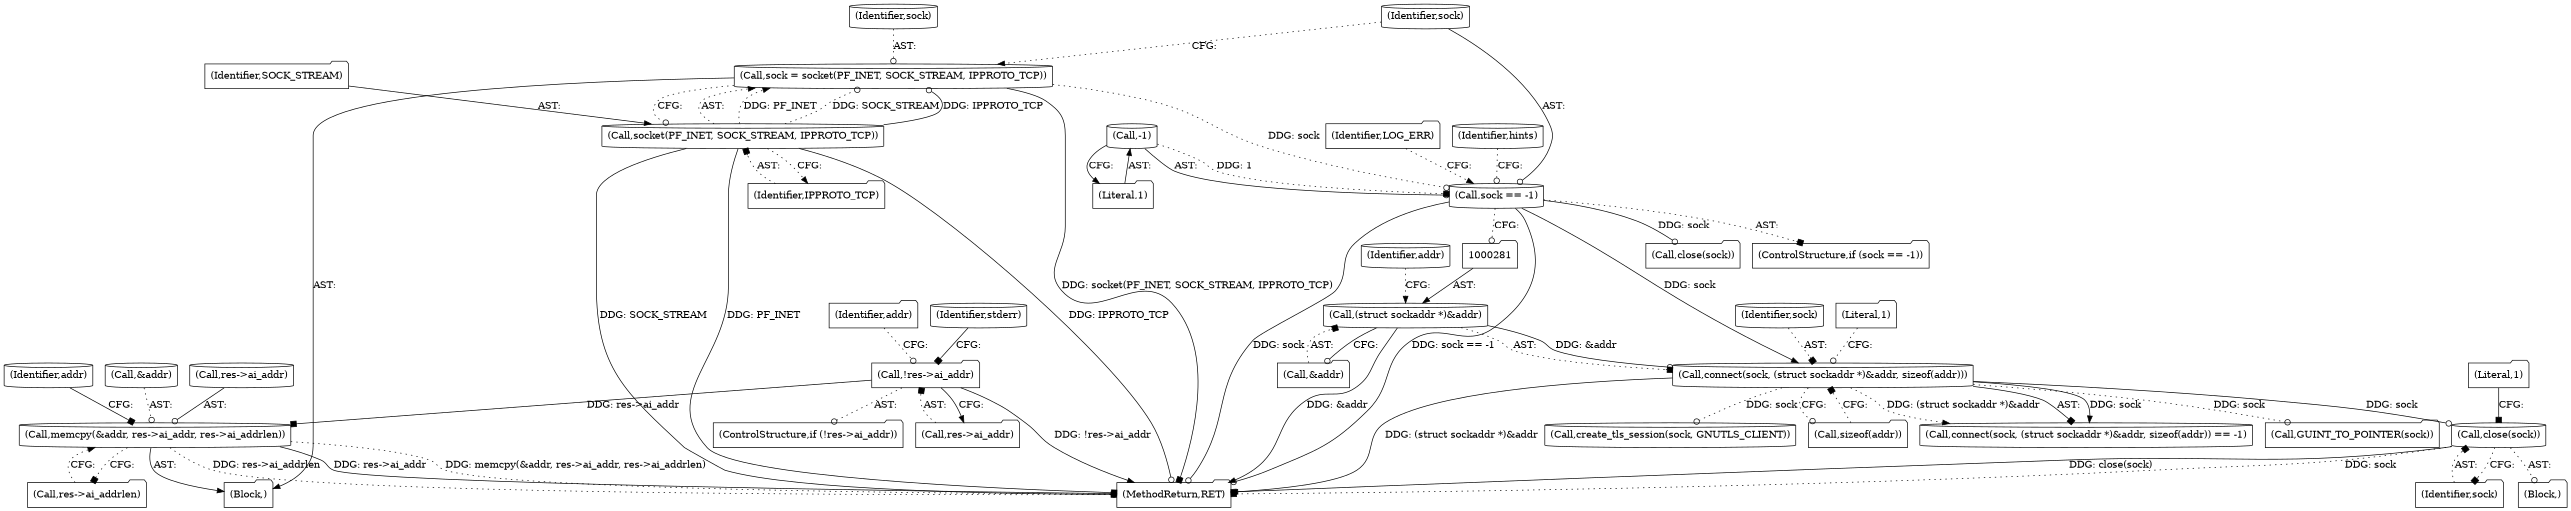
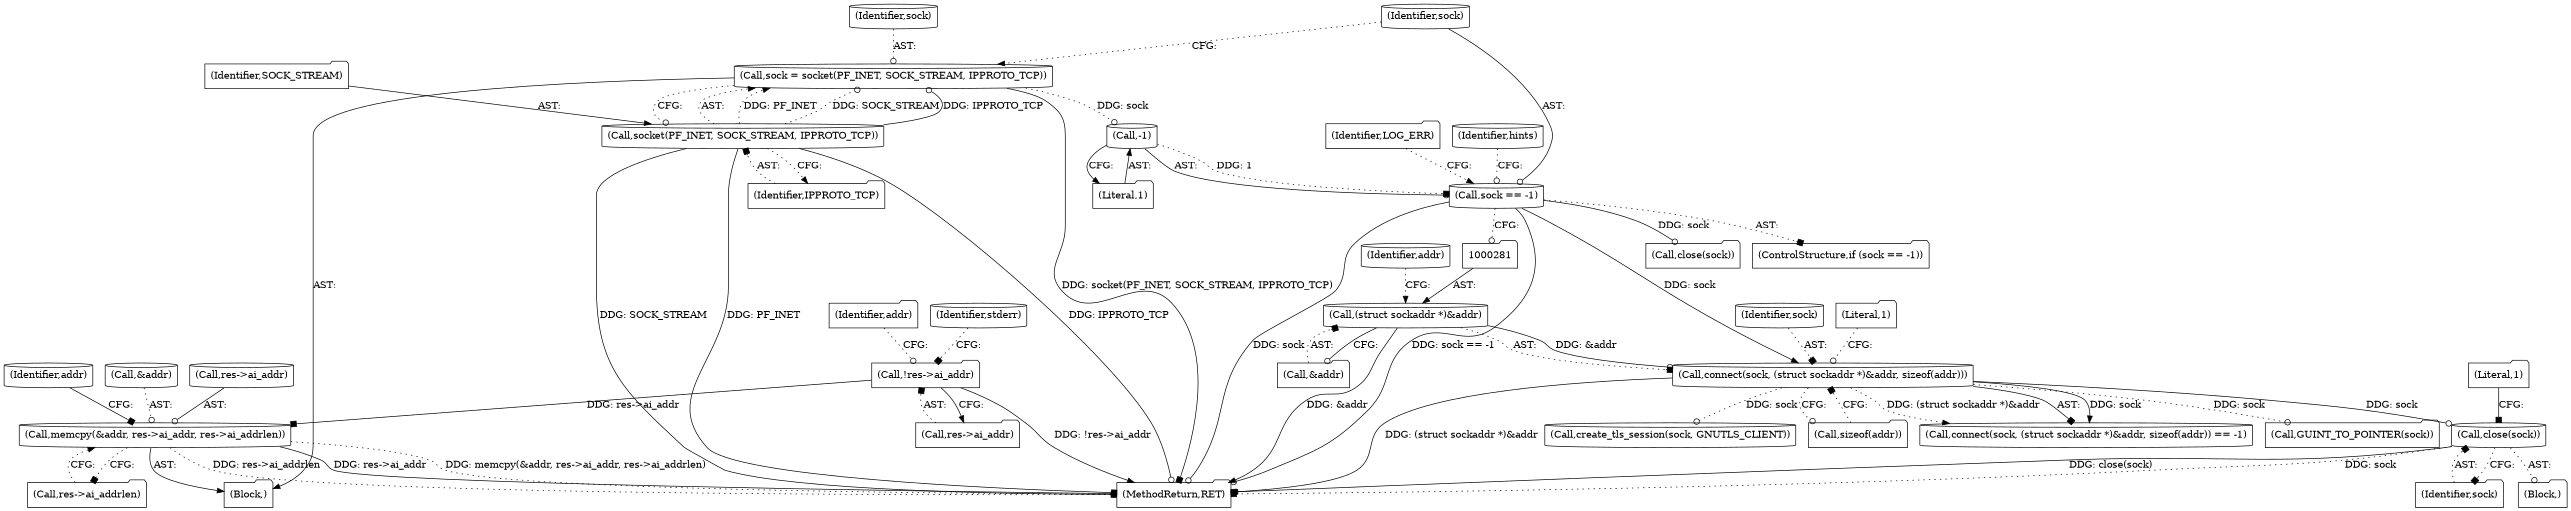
edge "(Call,sock = socket(PF_INET, SOCK_STREAM, IPPROTO_TCP))" -> "(Call,sock == -1)": now "(Call,sock = socket(PF_INET, SOCK_STREAM, IPPROTO_TCP))" -> "(Call,-1)"
edge "(Identifier,stderr)" -> "(Call,!res->ai_addr)": style solid -> dotted
node "(ControlStructure,if (!res->ai_addr))": removed
